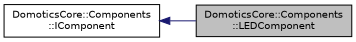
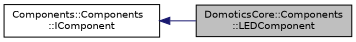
node "DomoticsCore::Components ::IComponent": label "DomoticsCore::Components ::IComponent" -> "Components::Components ::IComponent"
